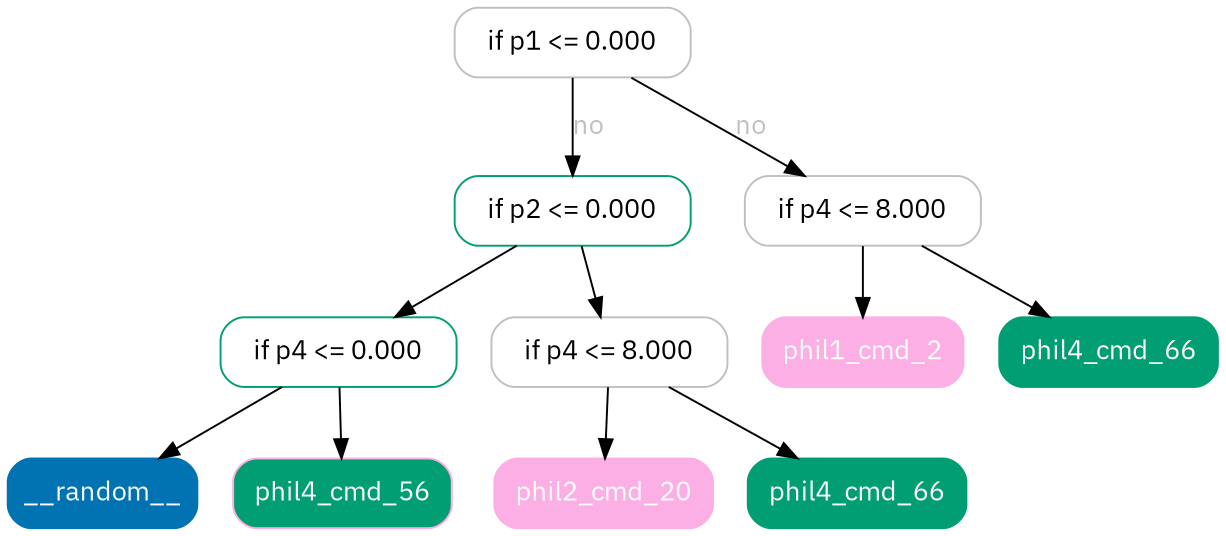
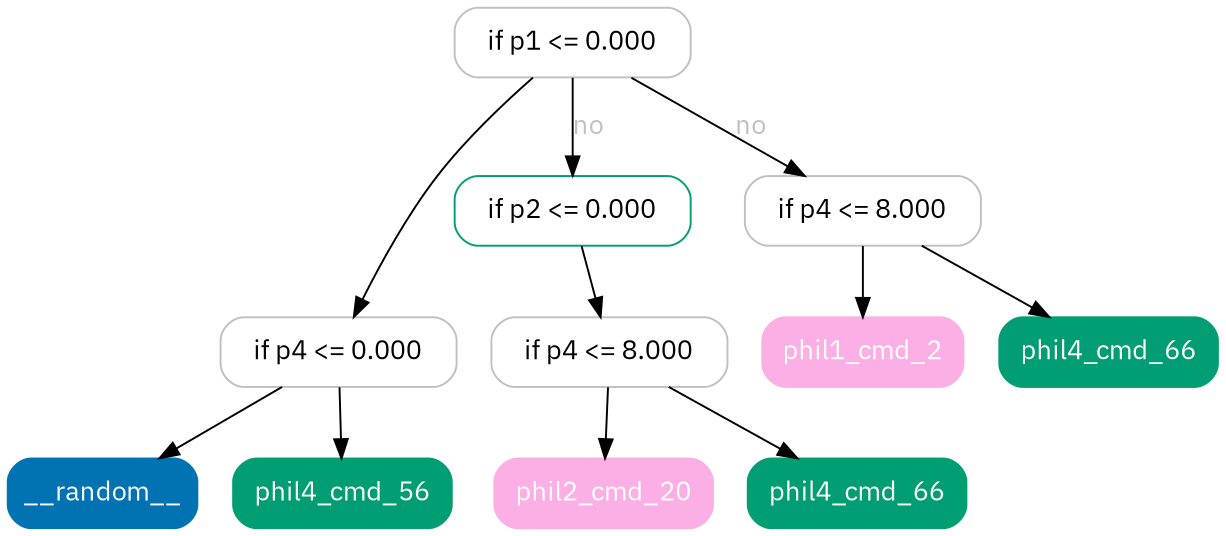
edge "if p2 <= 0.000" -> "if p4 <= 0.000": now "if p1 <= 0.000" -> "if p4 <= 0.000"
node "if p4 <= 0.000": color #029e73 -> gray
node "phil4_cmd_56": color #fbafe4 -> #029e73
